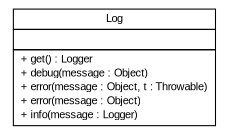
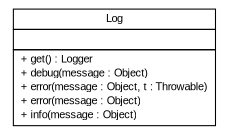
node "Log": text "+ info(message : Logger)" -> "+ info(message : Object)"
